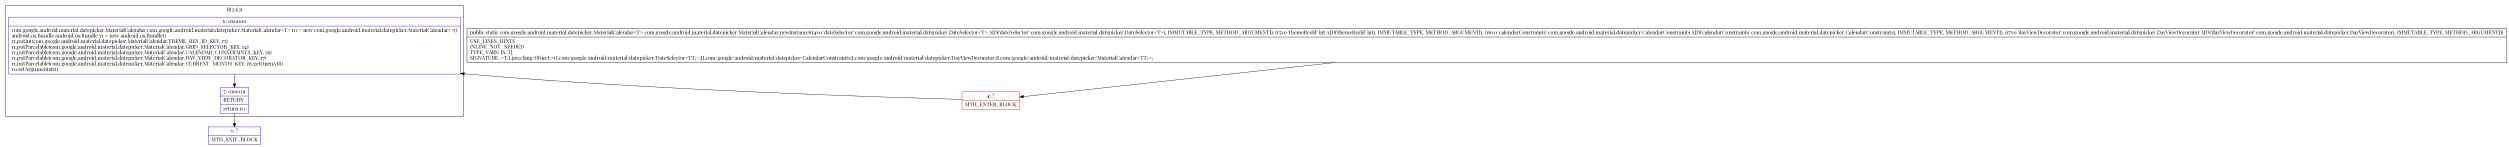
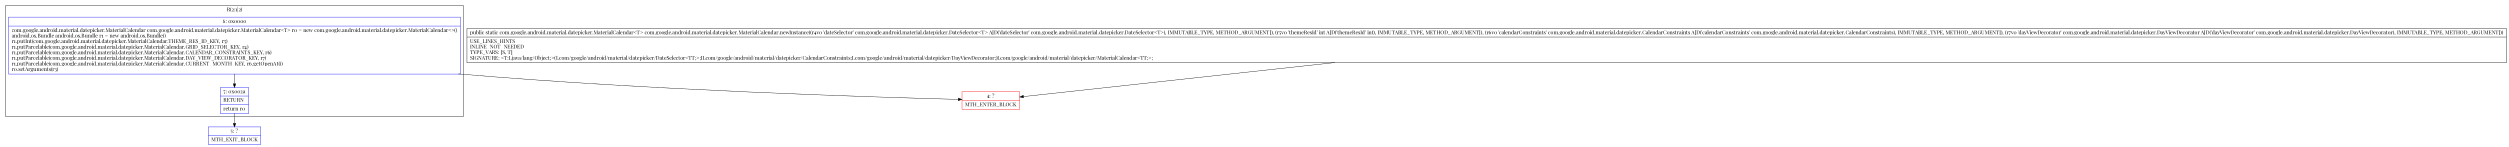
node "6: 0x0000": text "r0.setArguments(r1)" -> "r0.setArguments(r3)"
edge "4: ?" -> "6: 0x0000": reversed
